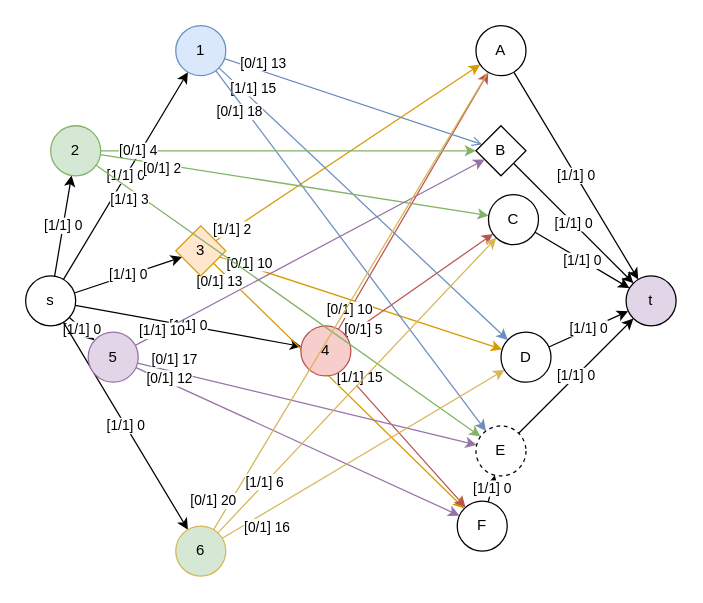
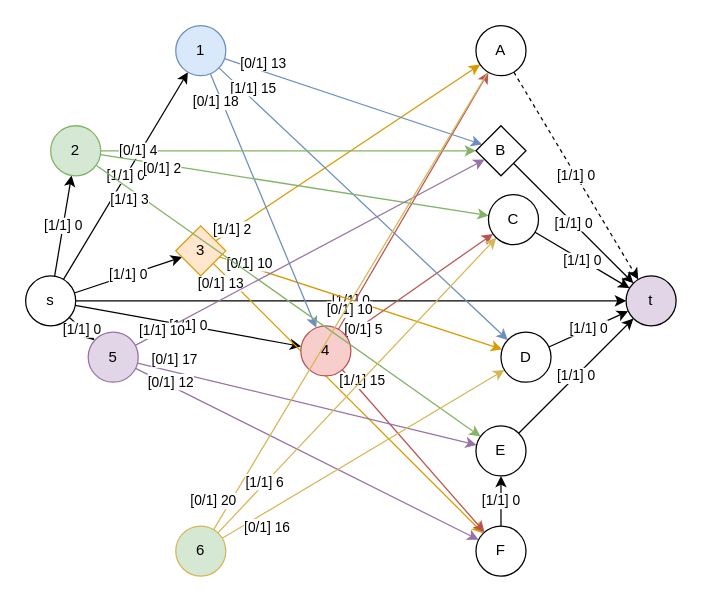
edge "A" -> "t": style solid -> dashed
edge "1" -> "B": arrowhead open -> classic
edge "1" -> "E": now "1" -> "4"
edge "s" -> "6": now "s" -> "t"
node "E": style dashed -> solid
node "F": moved (482, 526) -> (501, 551)
